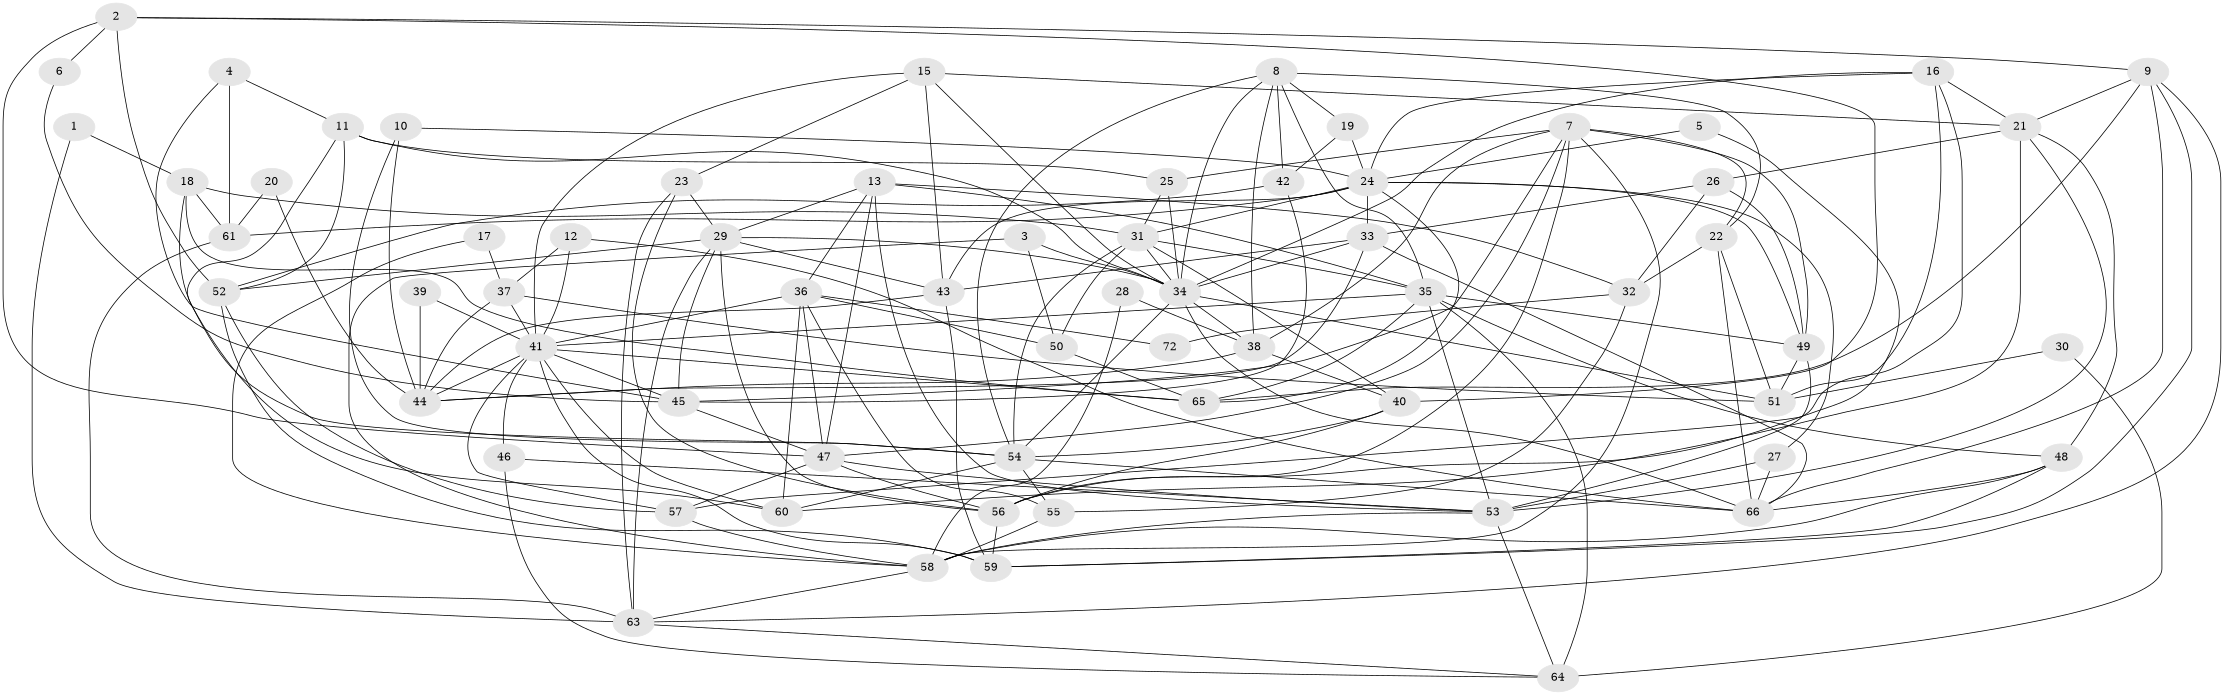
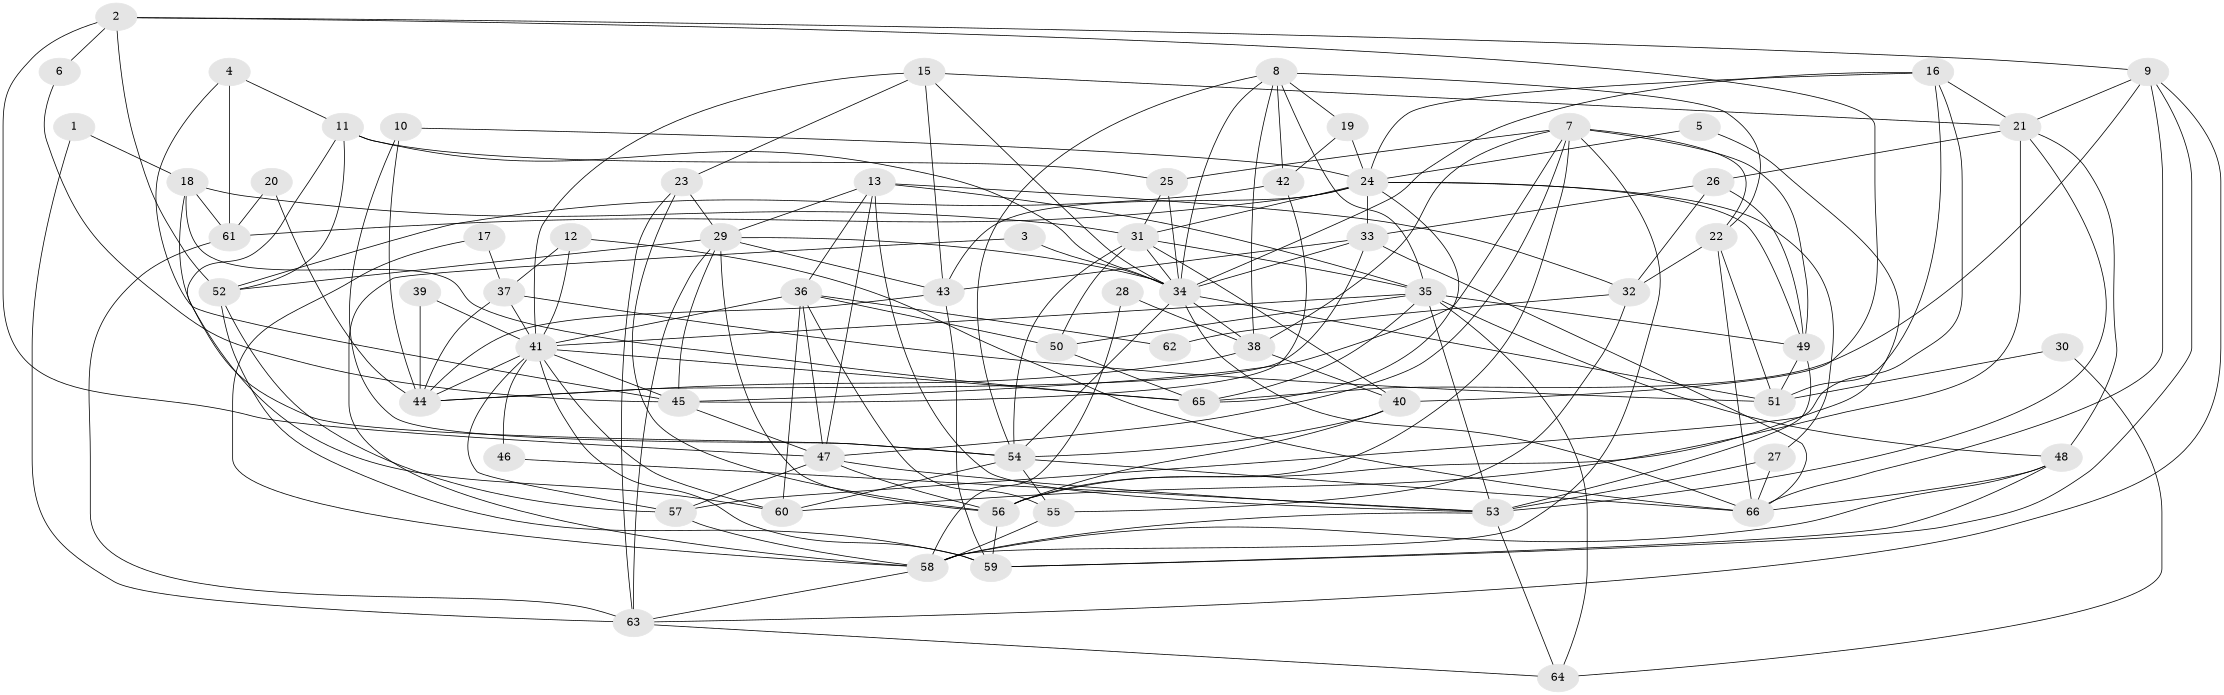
edge "3" -- "50": now "35" -- "50"
node "72": label "72" -> "62"
edge "46" -- "64": removed
